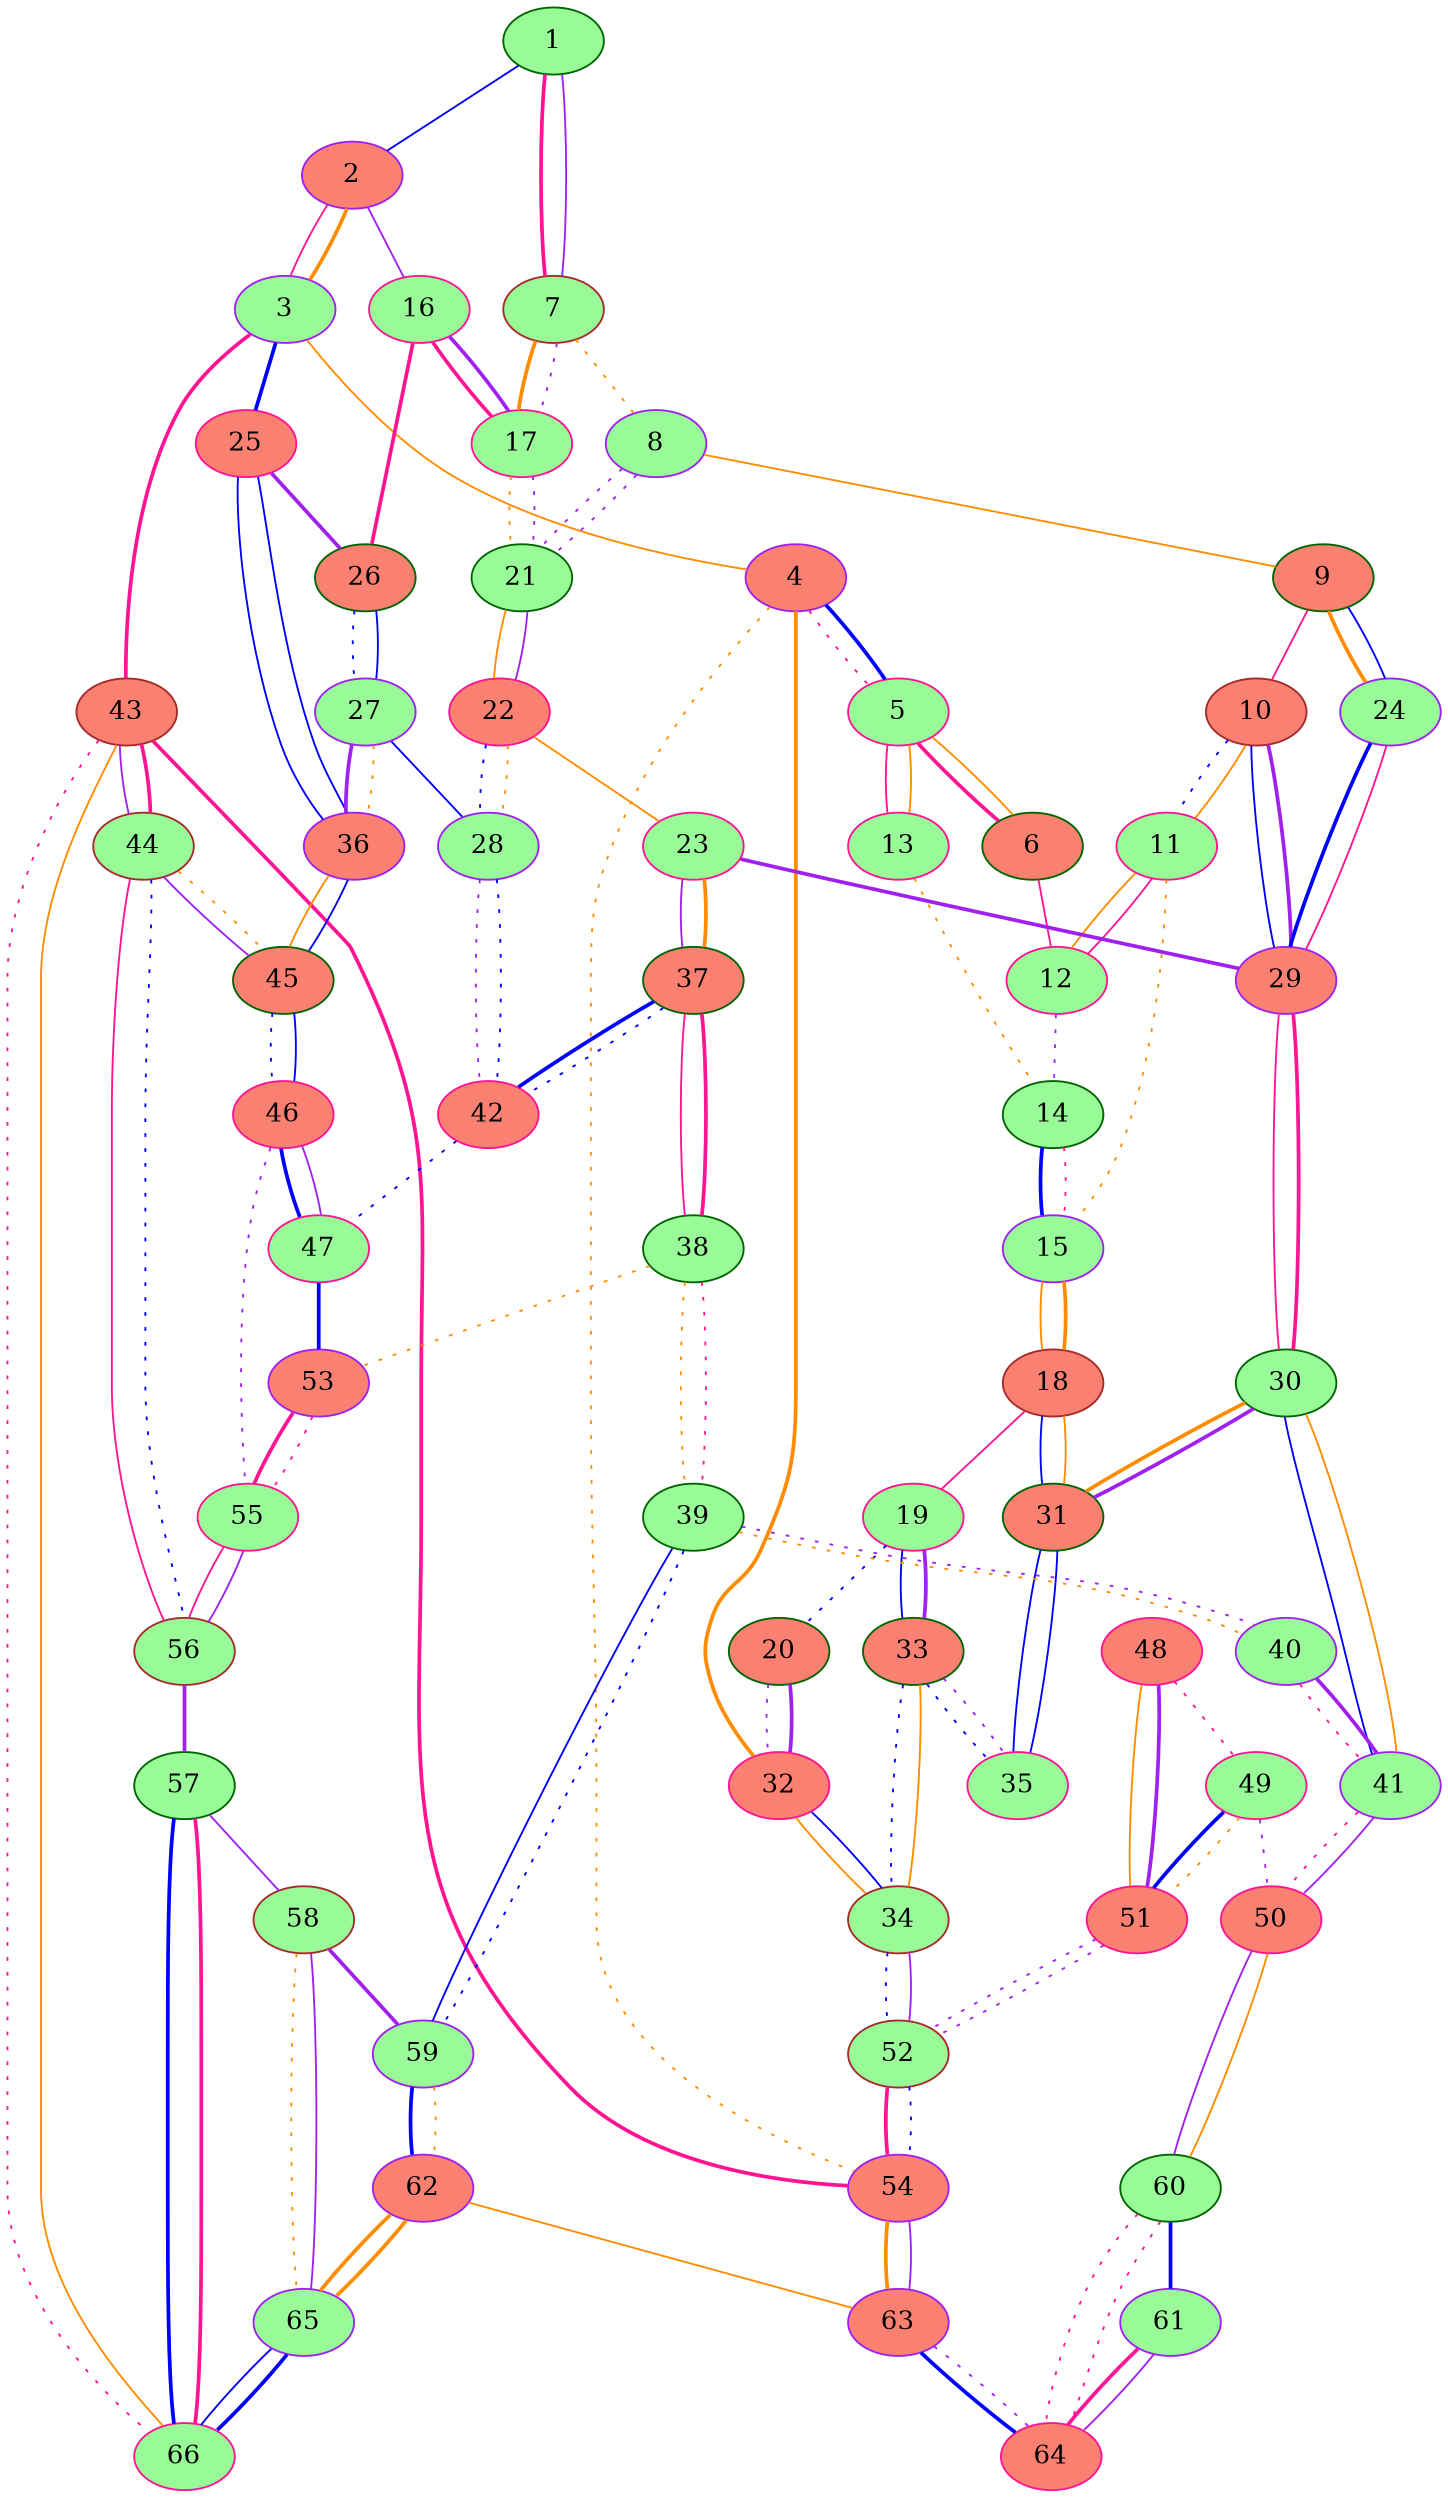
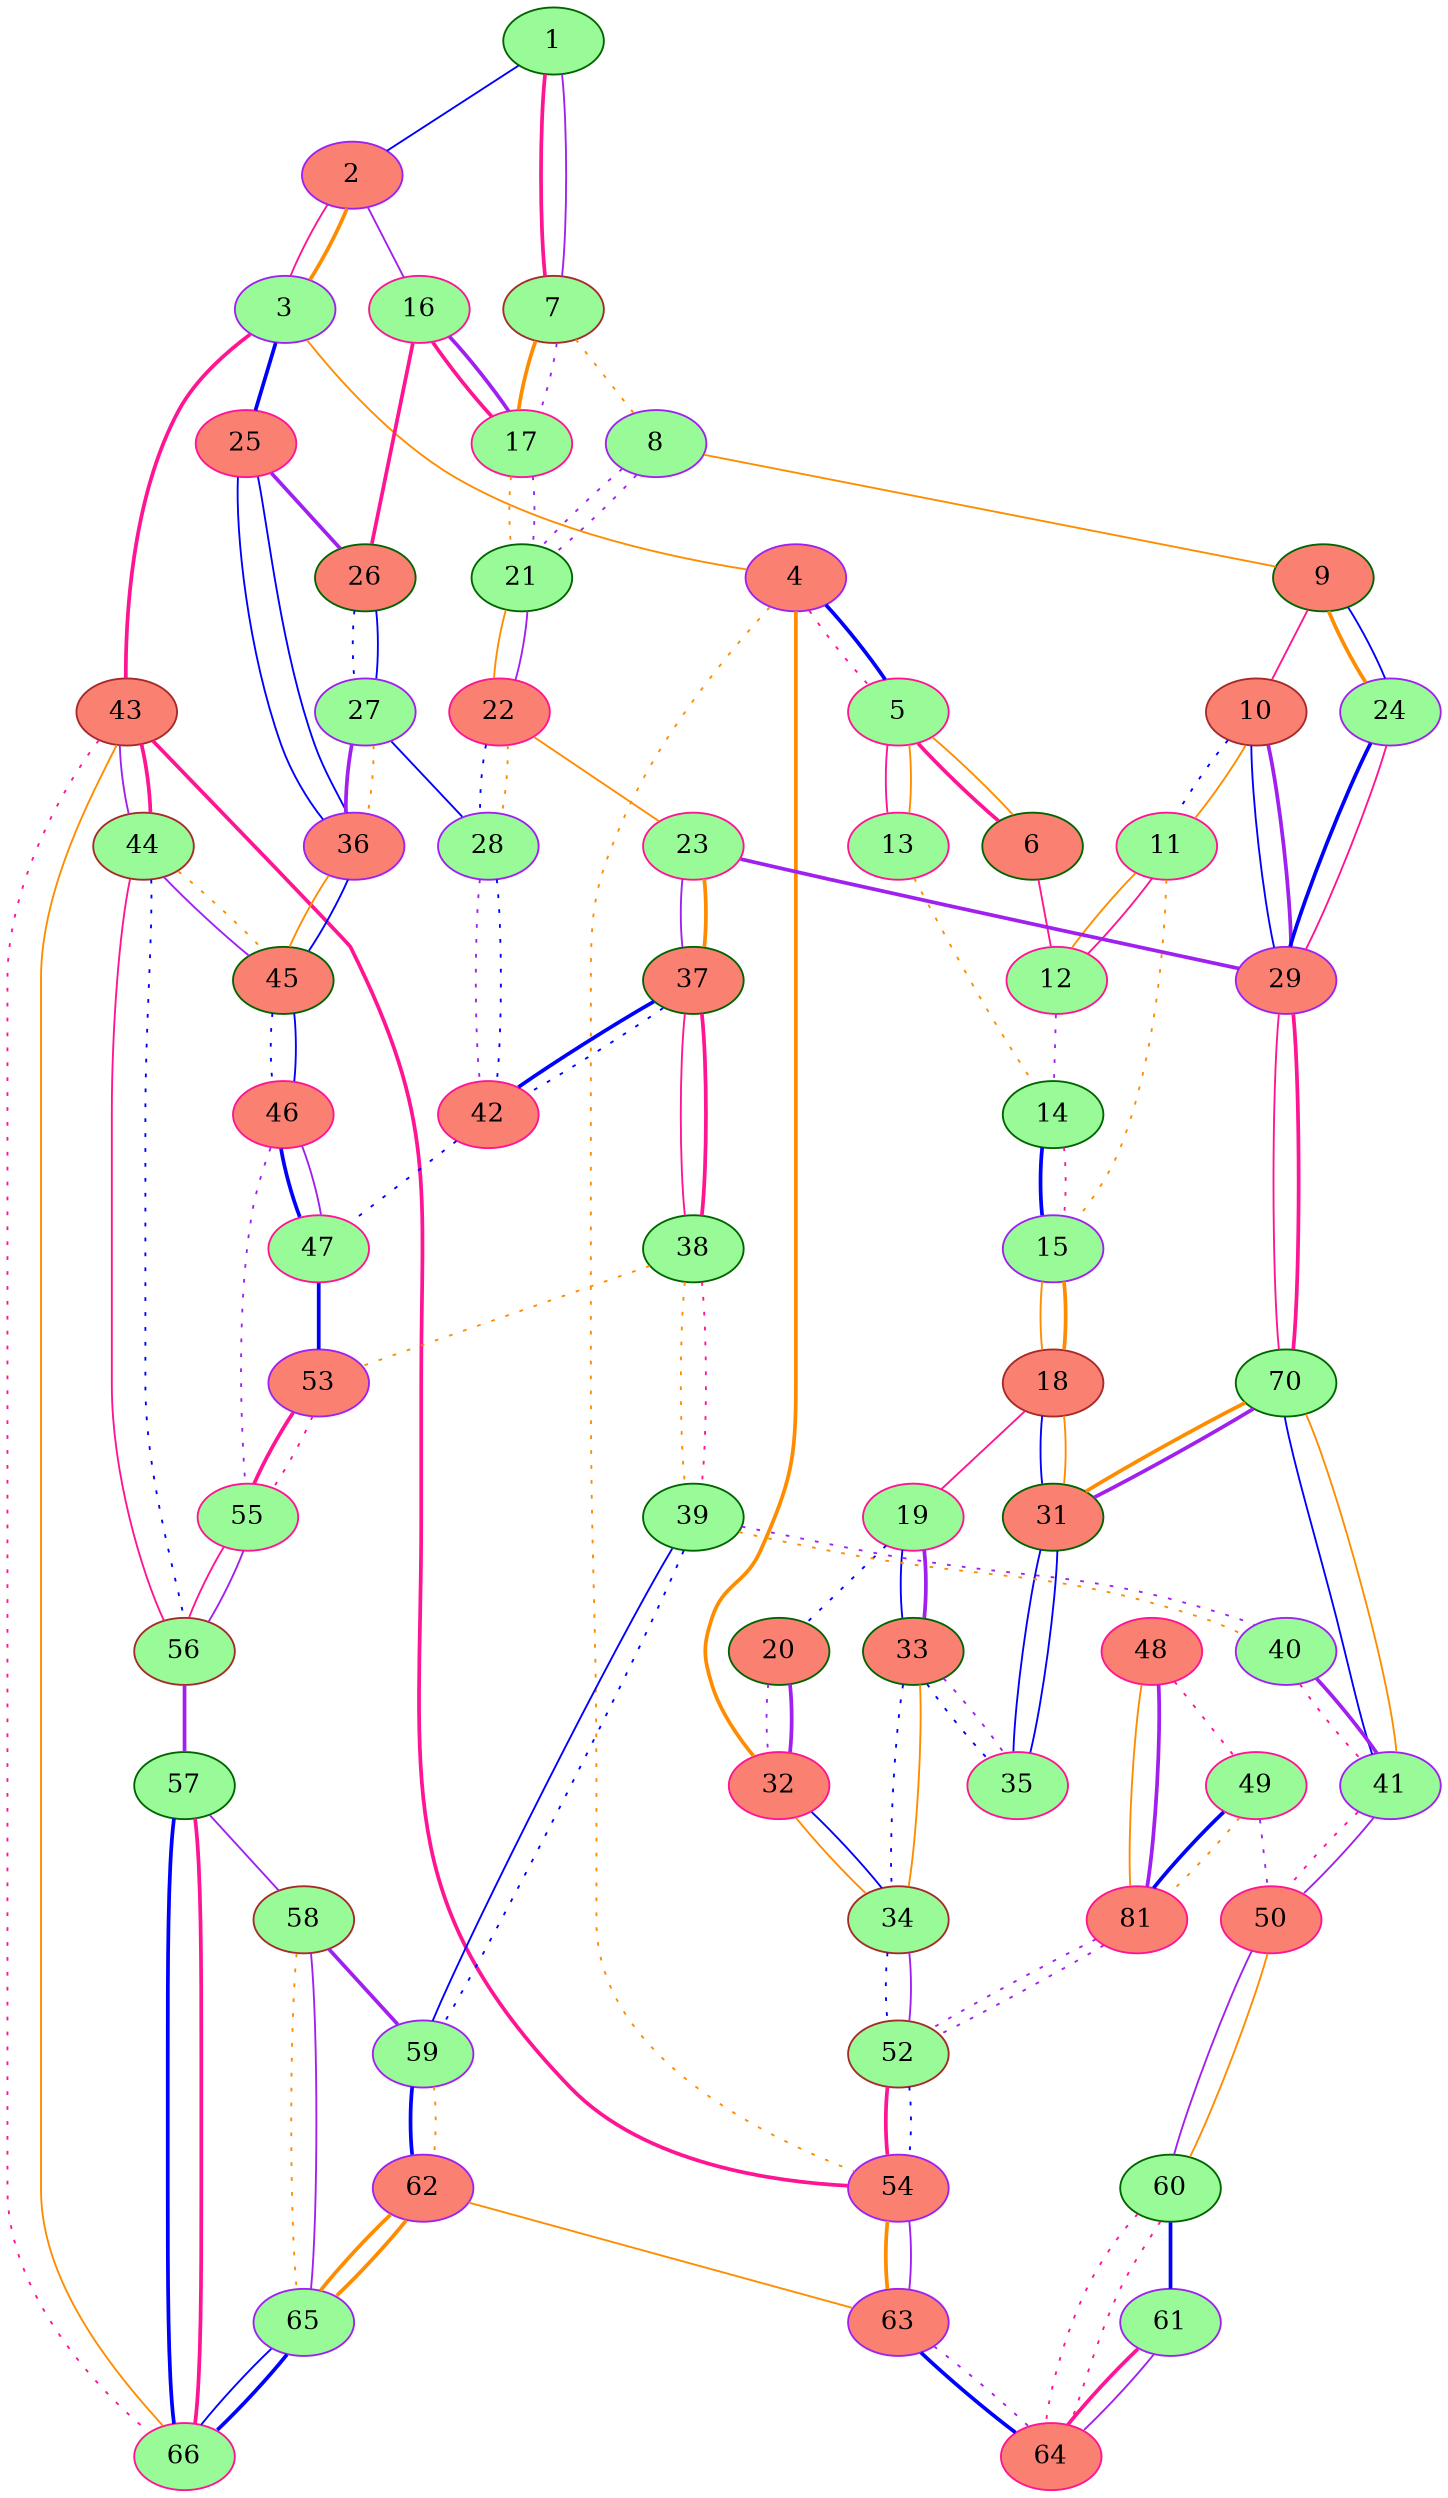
node "30": label "30" -> "70"
node "51": label "51" -> "81"
